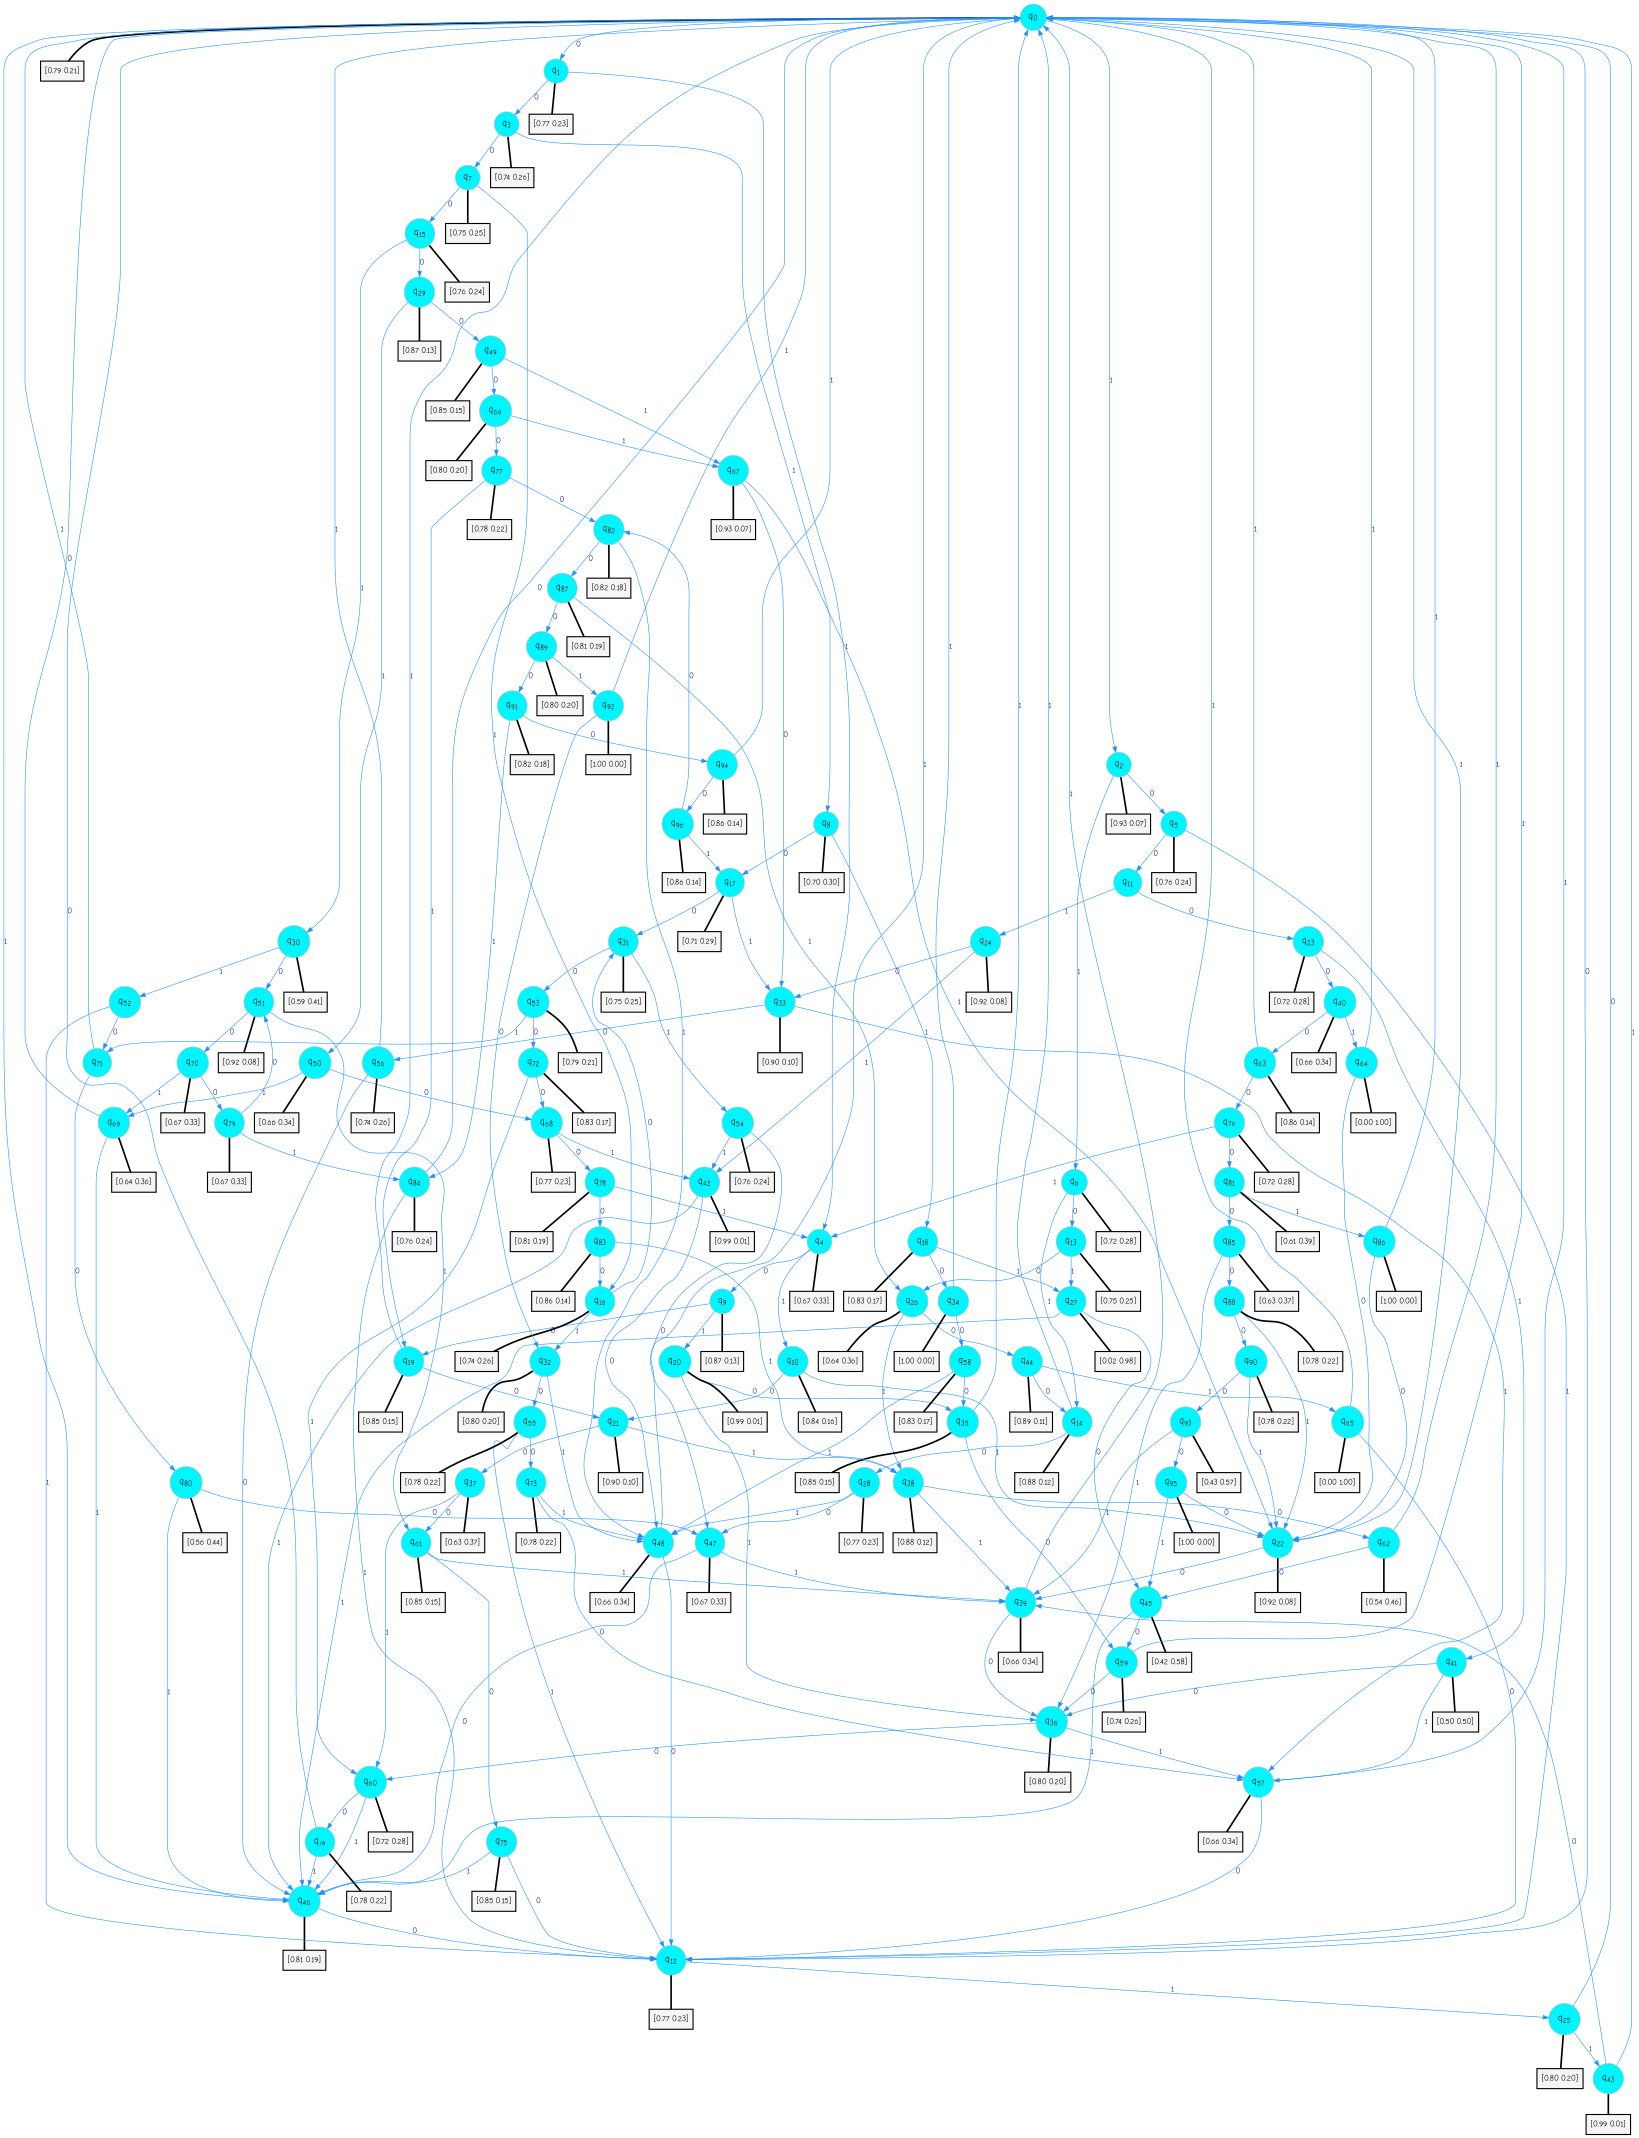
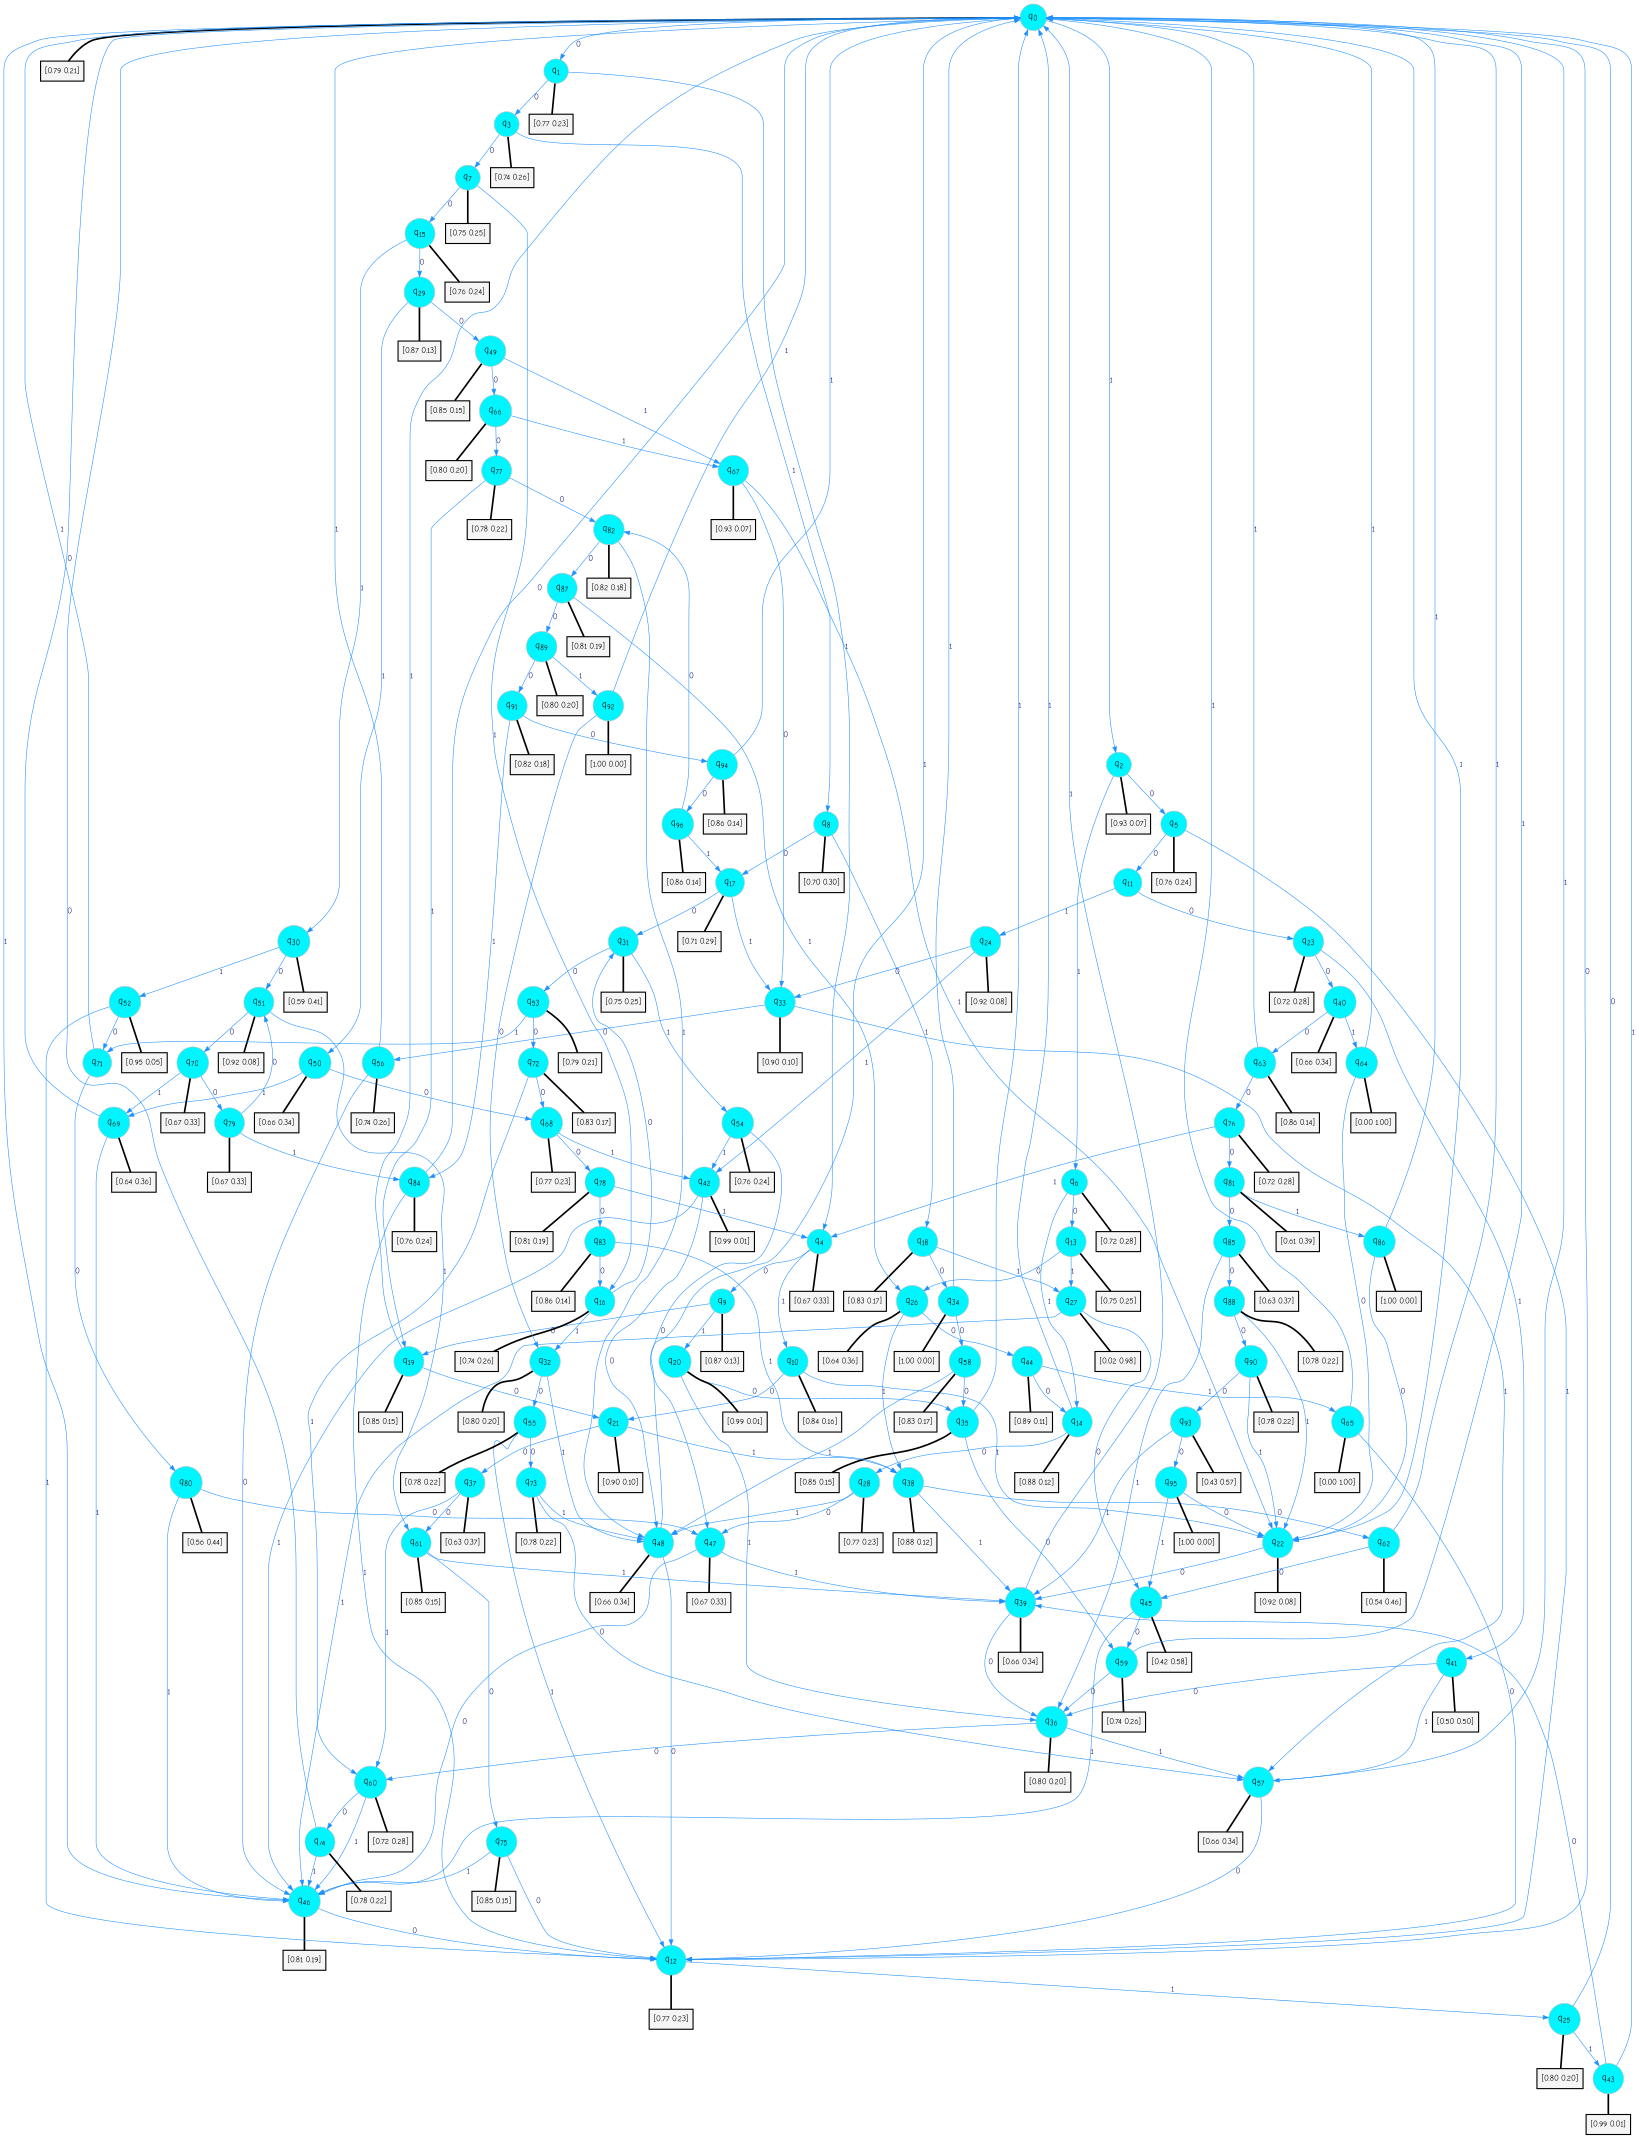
node "[0.95 0.05]": added
